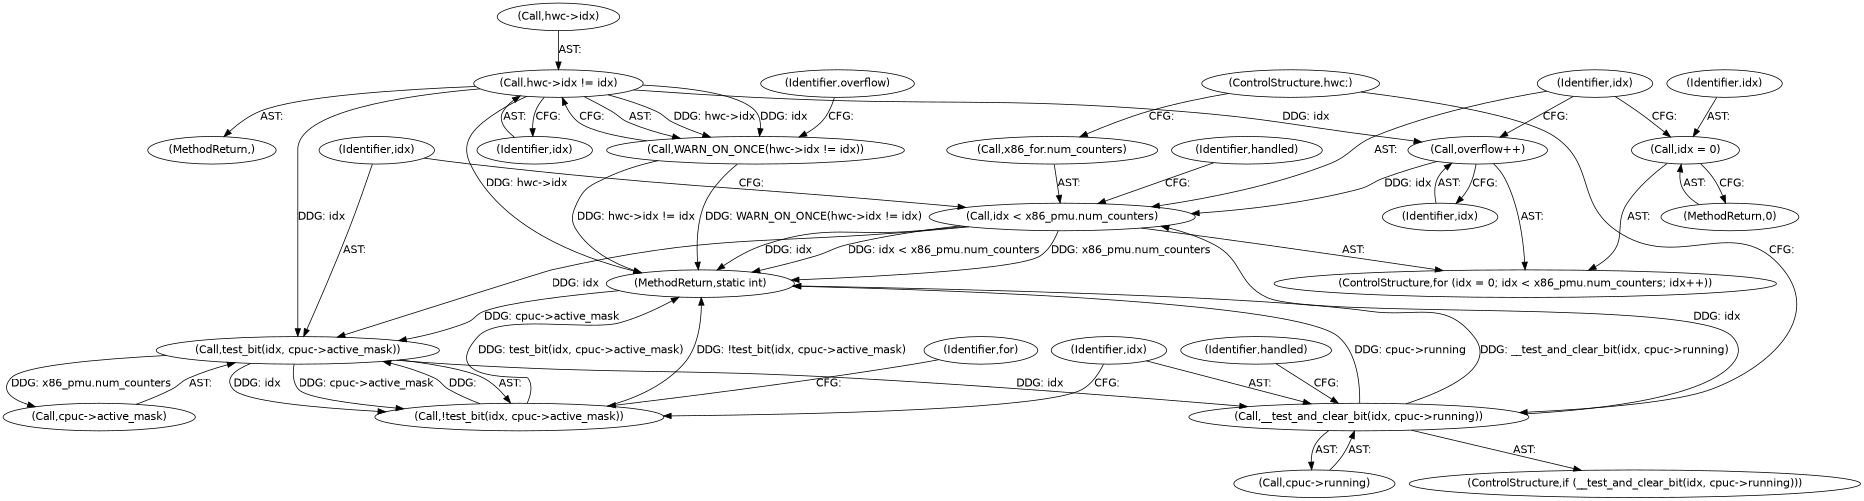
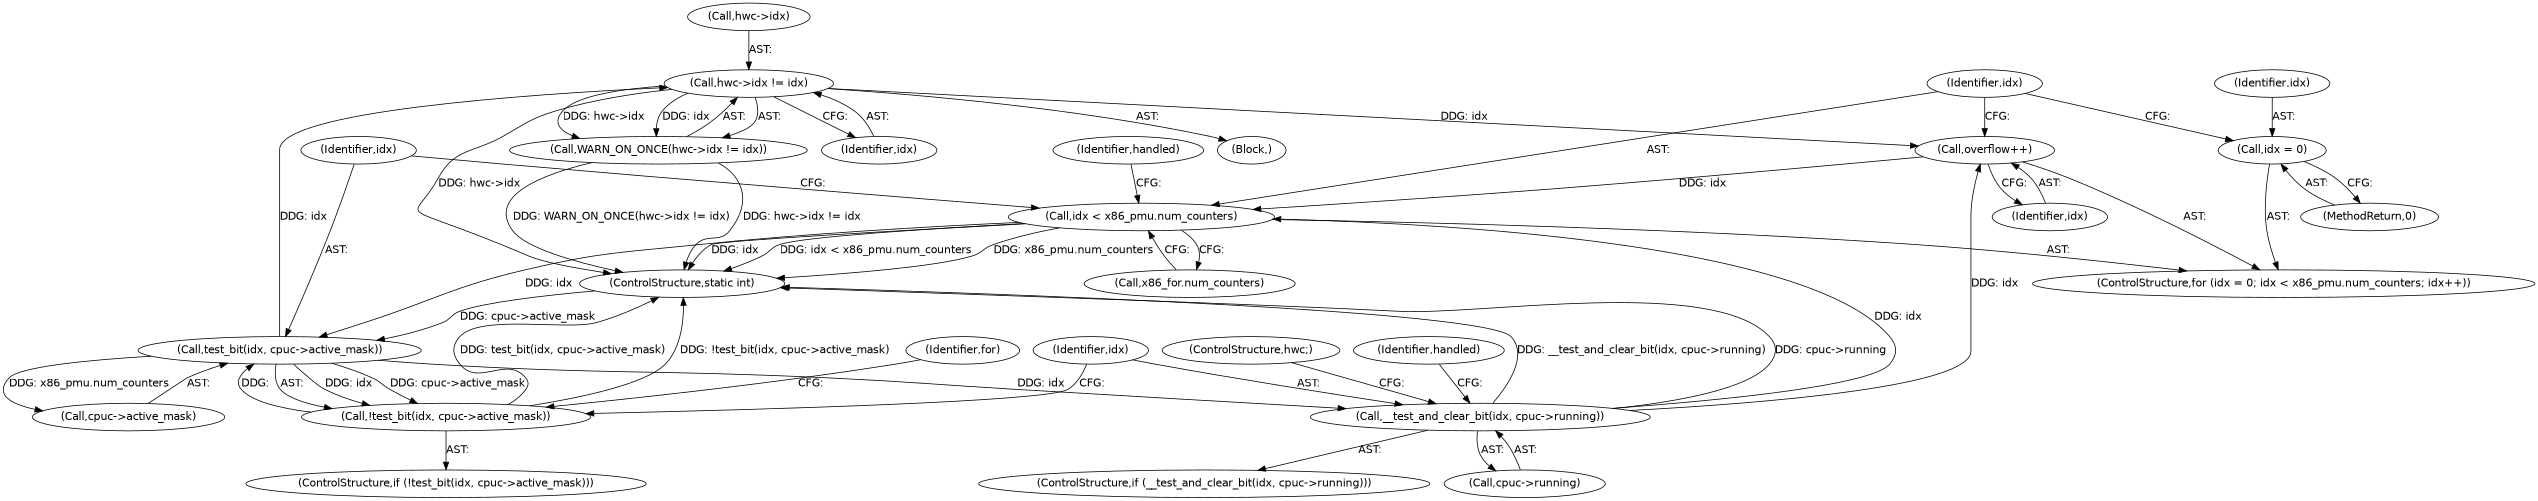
node "(Identifier,overflow)": removed
edge "(ControlStructure,hwc;)" -> "(Call,x86_for.num_counters)": now "(Call,idx < x86_pmu.num_counters)" -> "(Call,x86_for.num_counters)"
edge "(Call,WARN_ON_ONCE(hwc->idx != idx))" -> "(Call,hwc->idx != idx)": label "CFG: " -> "AST: "
edge "(Call,hwc->idx != idx)" -> "(Call,test_bit(idx, cpuc->active_mask))": reversed
node "(MethodReturn,)": label "(MethodReturn,)" -> "(Block,)"
edge "(Call,x86_for.num_counters)" -> "(Call,idx < x86_pmu.num_counters)": label "AST: " -> "CFG: "
node "(MethodReturn,static int)": label "(MethodReturn,static int)" -> "(ControlStructure,static int)"
edge "(Call,__test_and_clear_bit(idx, cpuc->running))" -> "(Call,overflow++)": added, label "DDG: idx"
node "(ControlStructure,if (!test_bit(idx, cpuc->active_mask)))": added
